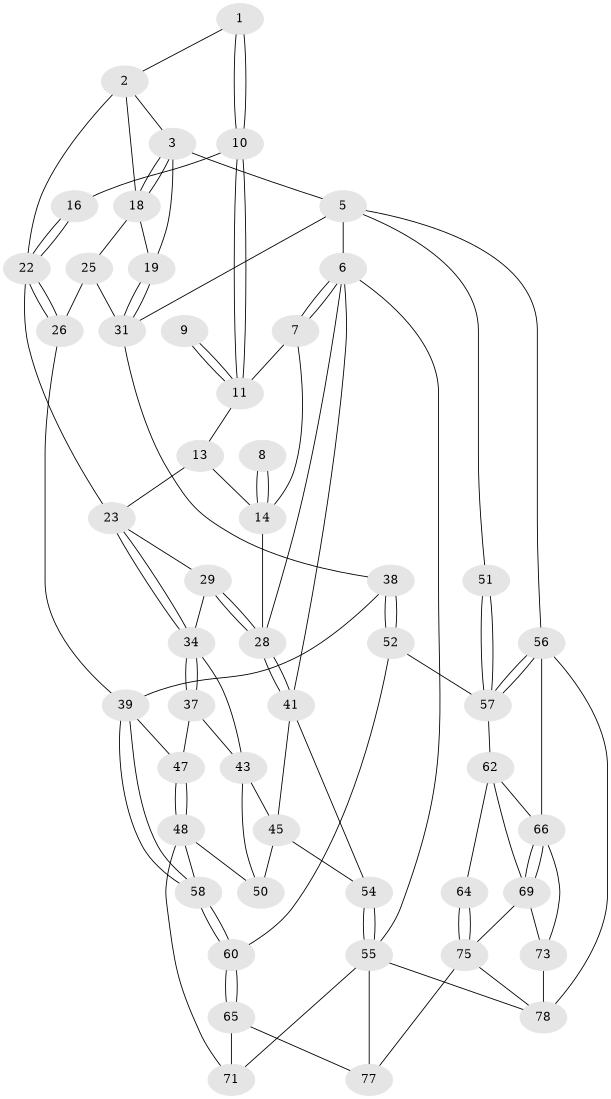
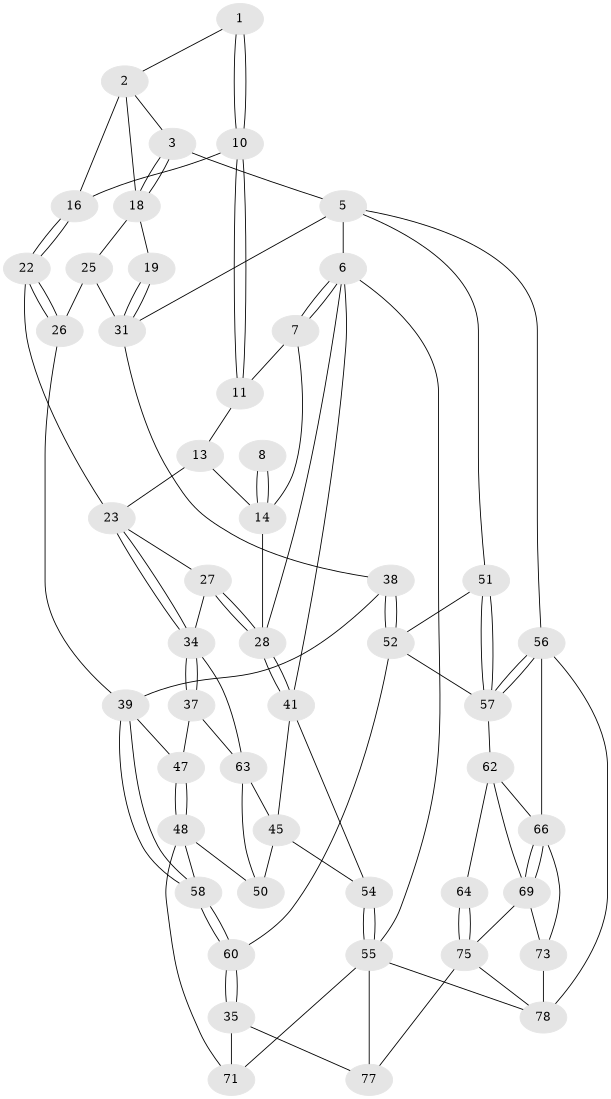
edge "2" -- "22": now "2" -- "16"
edge "3" -- "19": removed
node "9": removed
node "29": label "29" -> "27"
edge "51" -- "52": added
node "43": label "43" -> "63"
node "65": label "65" -> "35"
